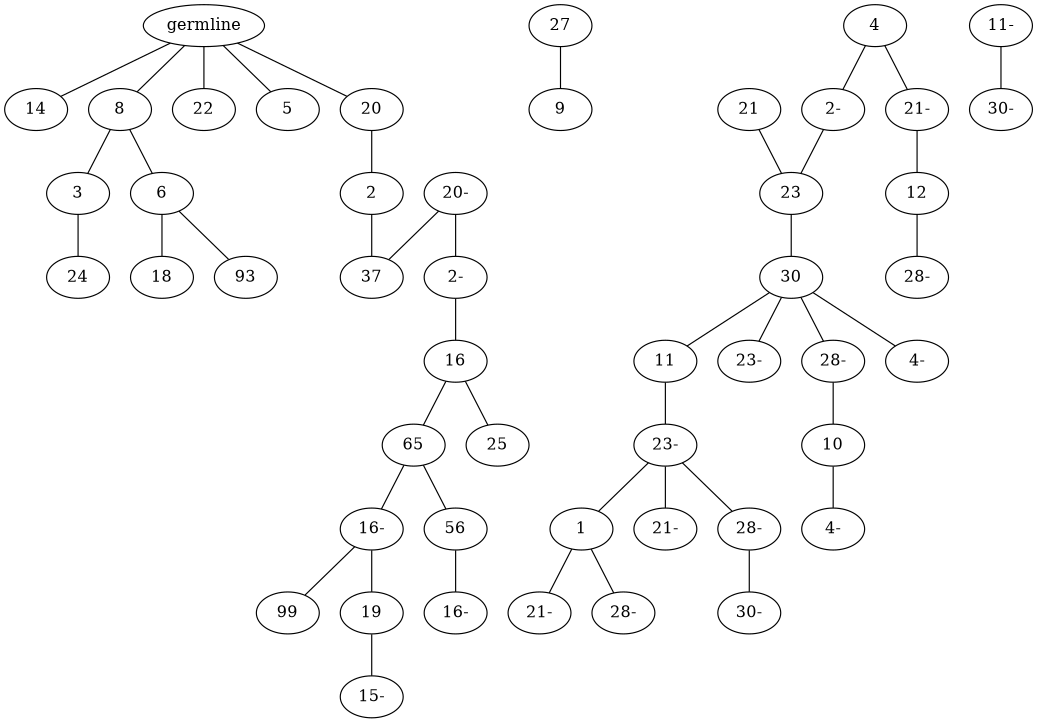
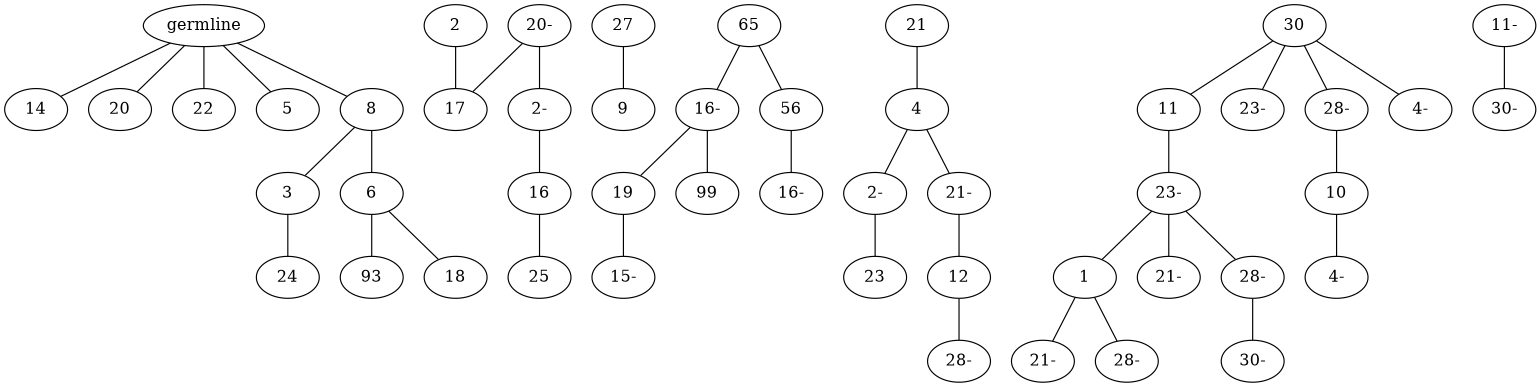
edge "20" -- "2": removed
edge "21" -- "23": now "21" -- "4"
edge "23" -- "30": removed
node "37": label "37" -> "17"
edge "16" -- "65": removed
